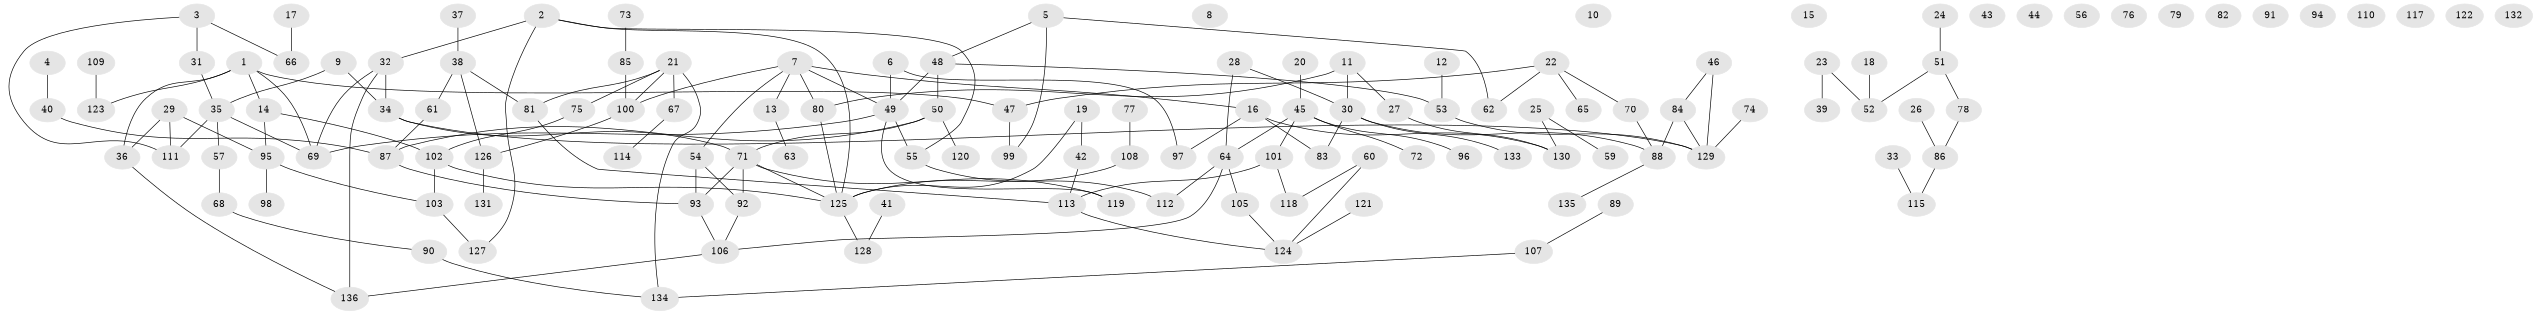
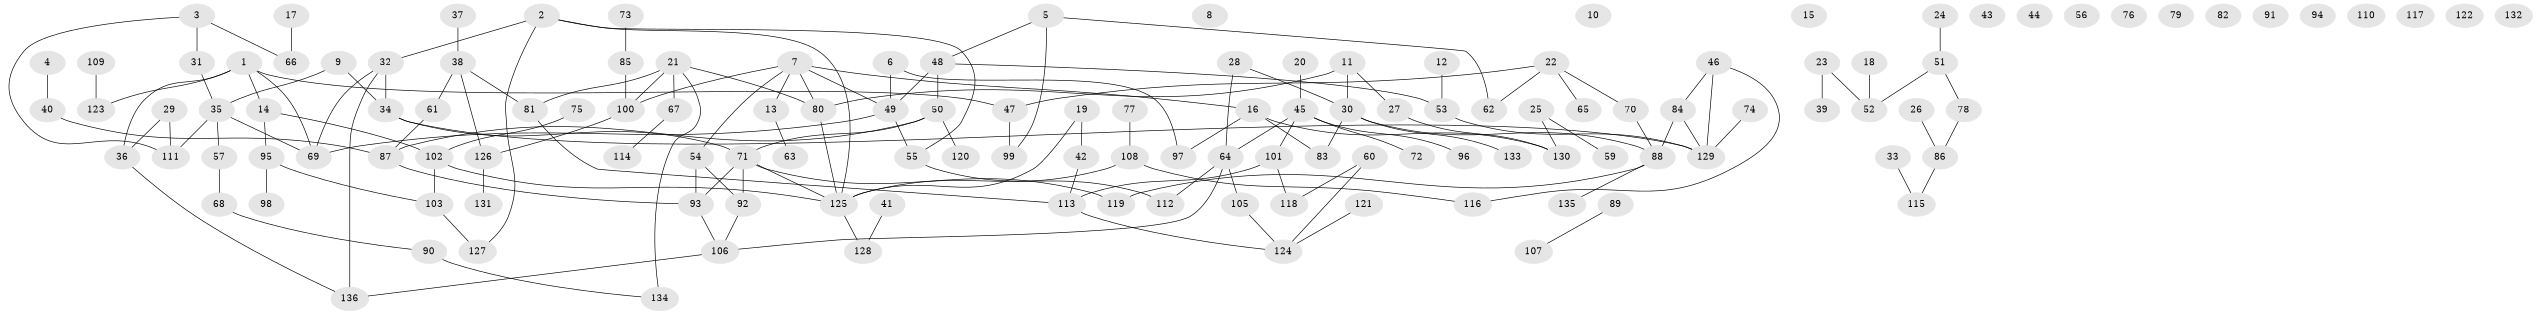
edge "21" -- "75": now "21" -- "80"
edge "29" -- "95": removed
edge "49" -- "119": now "88" -- "119"
node "116": added
edge "107" -- "134": removed
